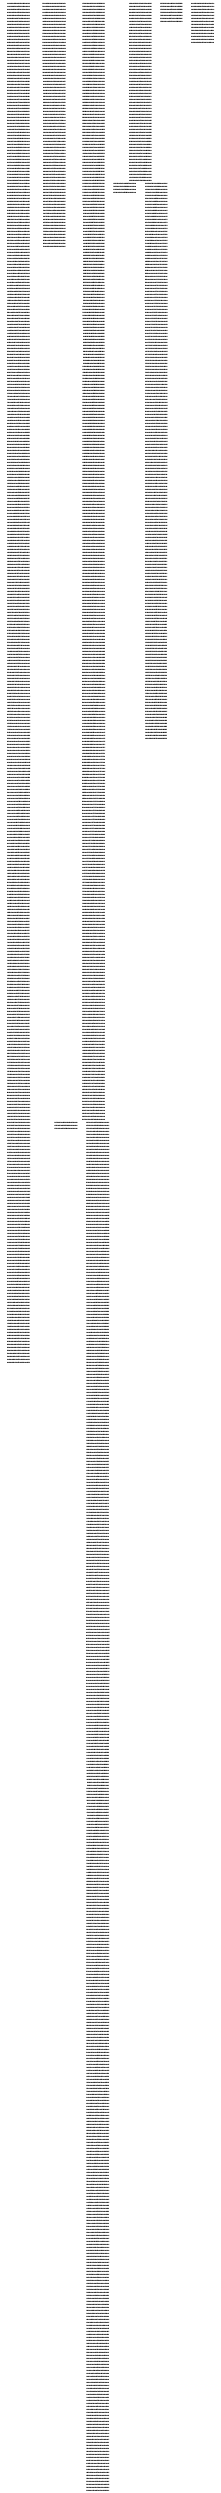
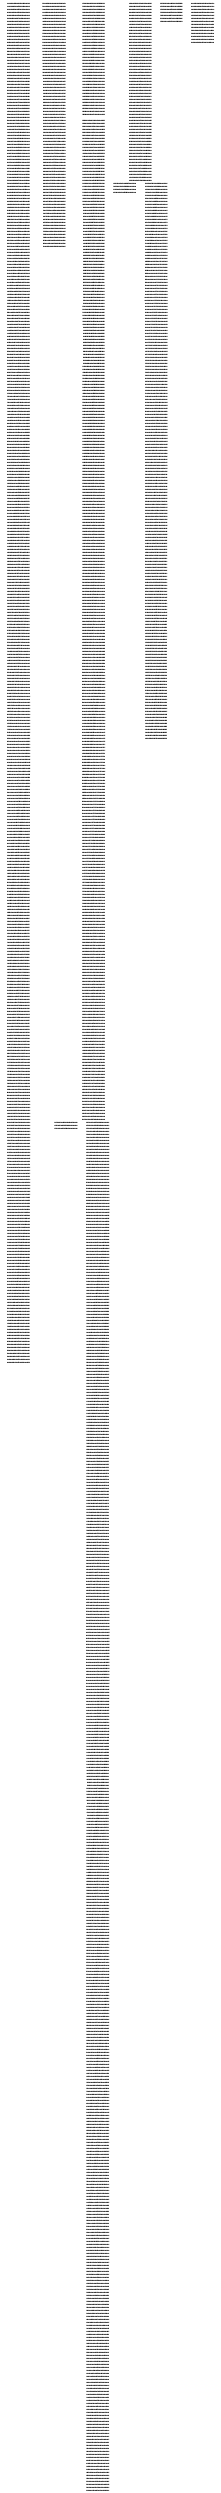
node "TAAAAAAAGAGTGTCTGATAGCAGCTTCTGAACTGGTTACCTGCCGTGAGTAAA": removed
